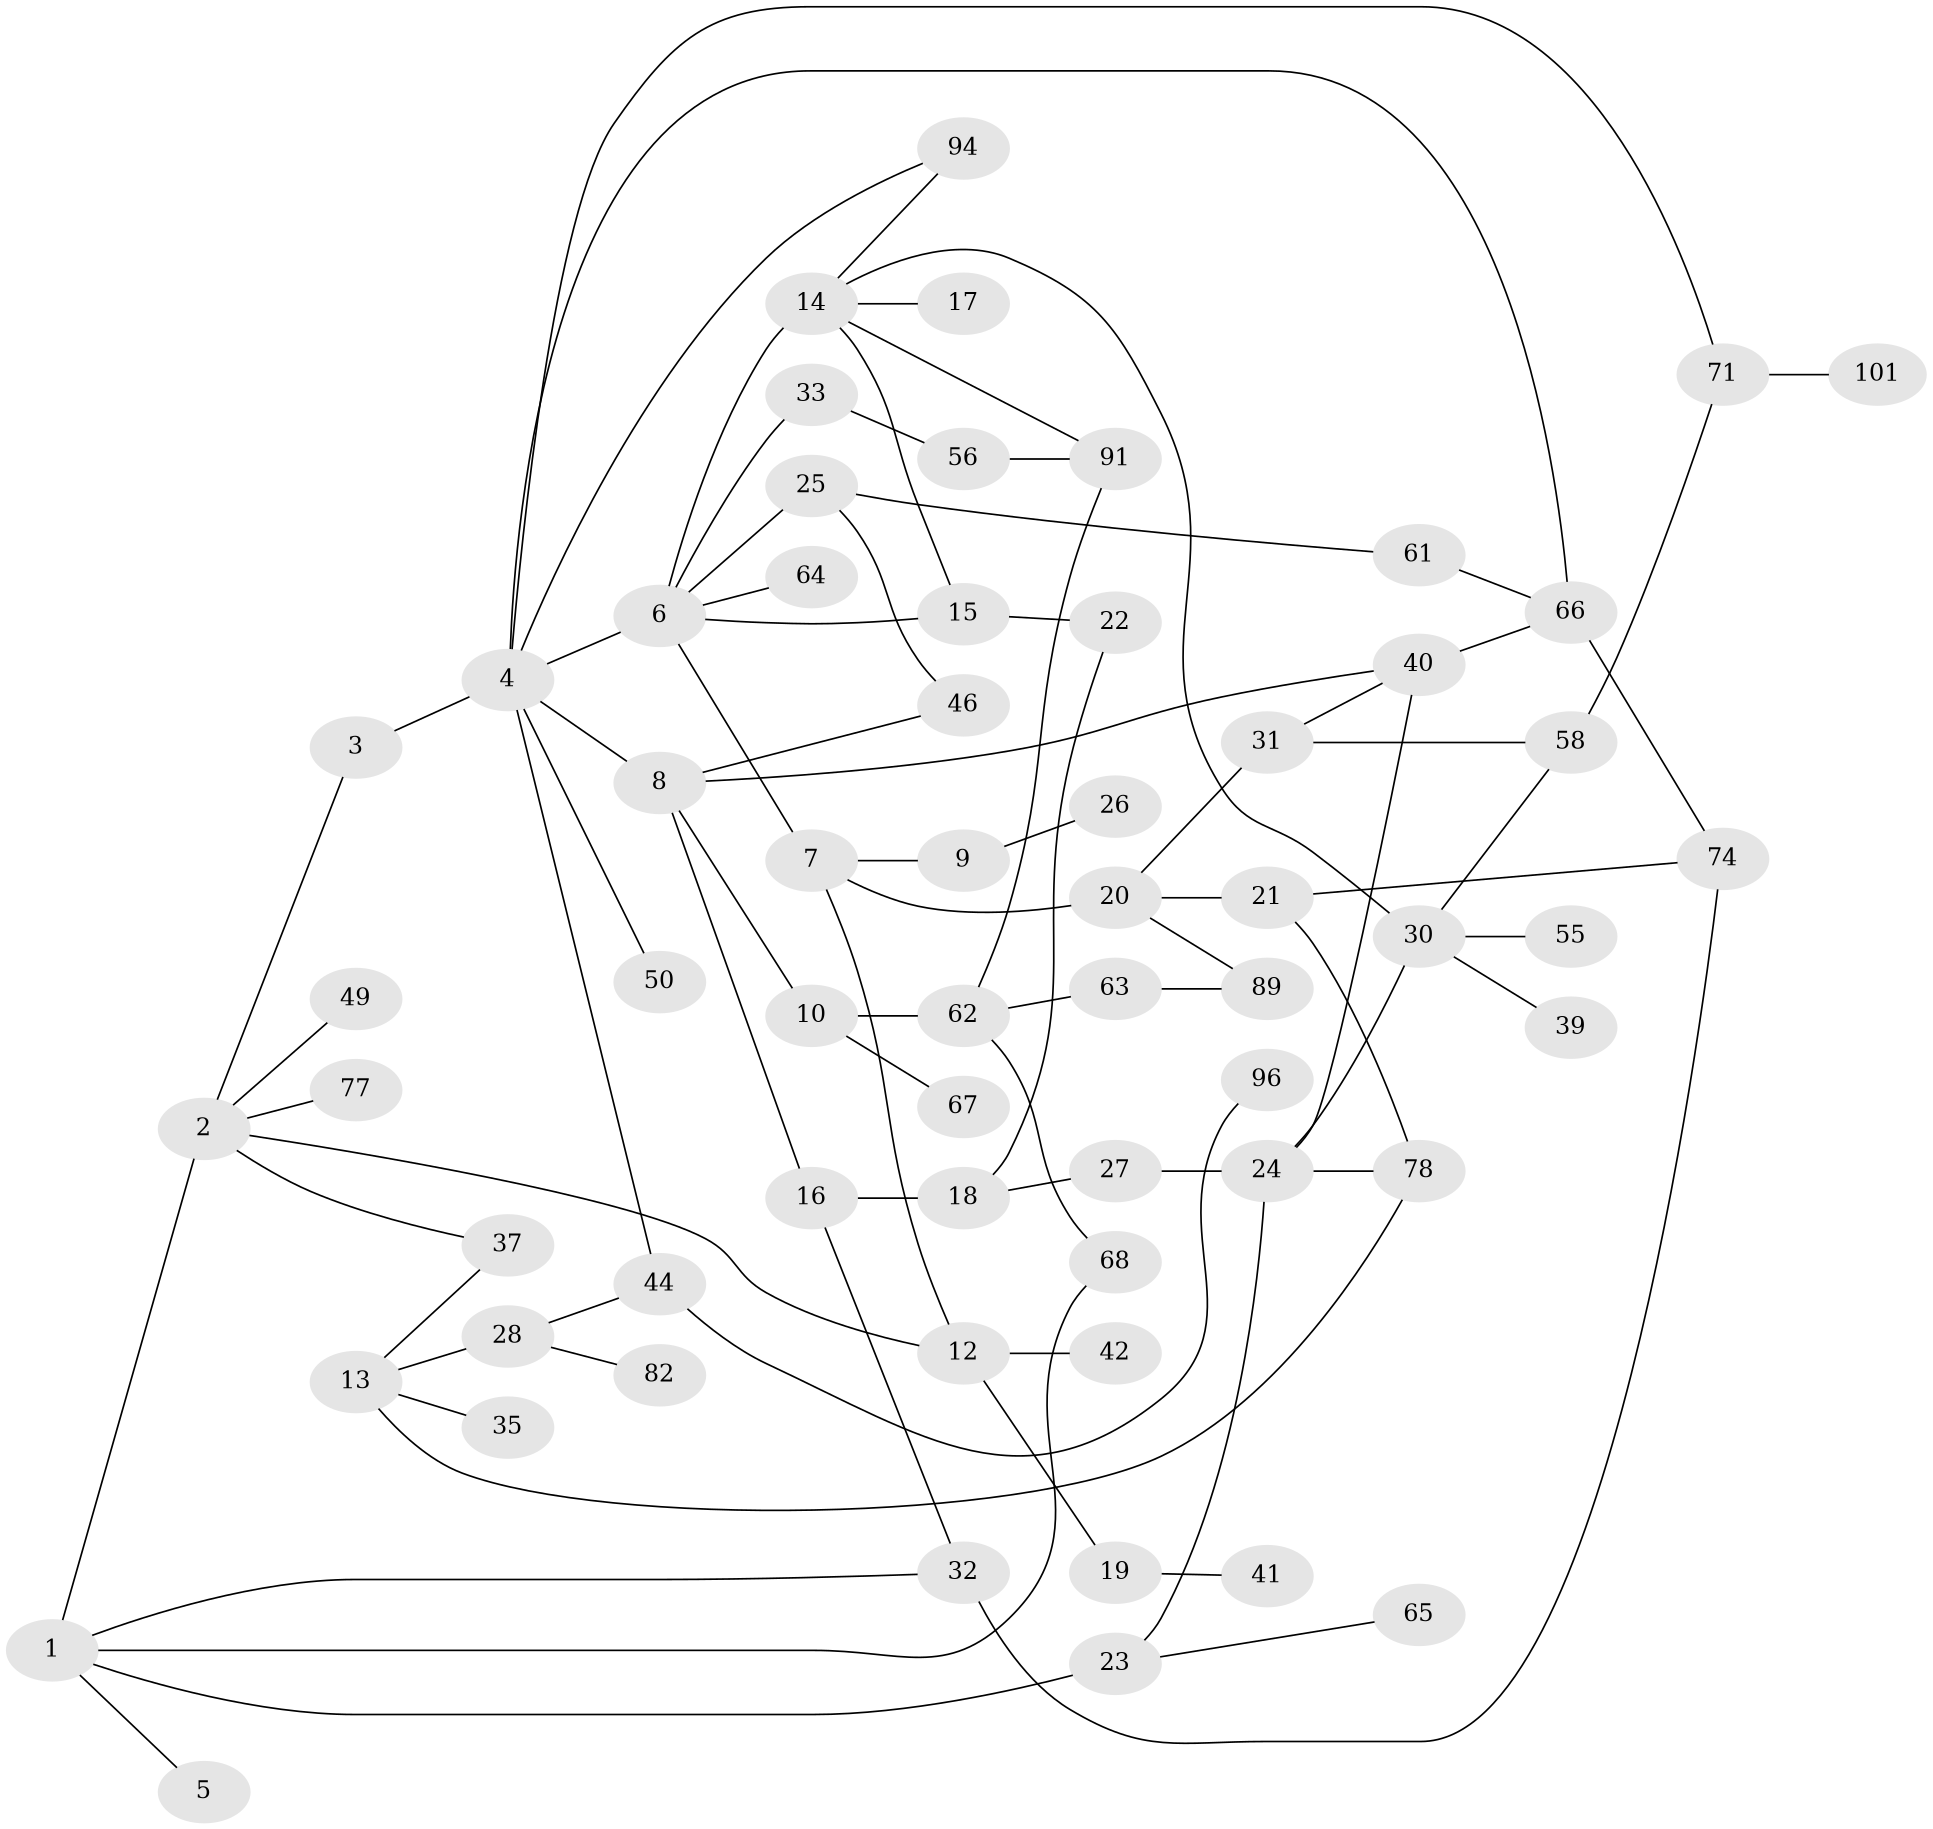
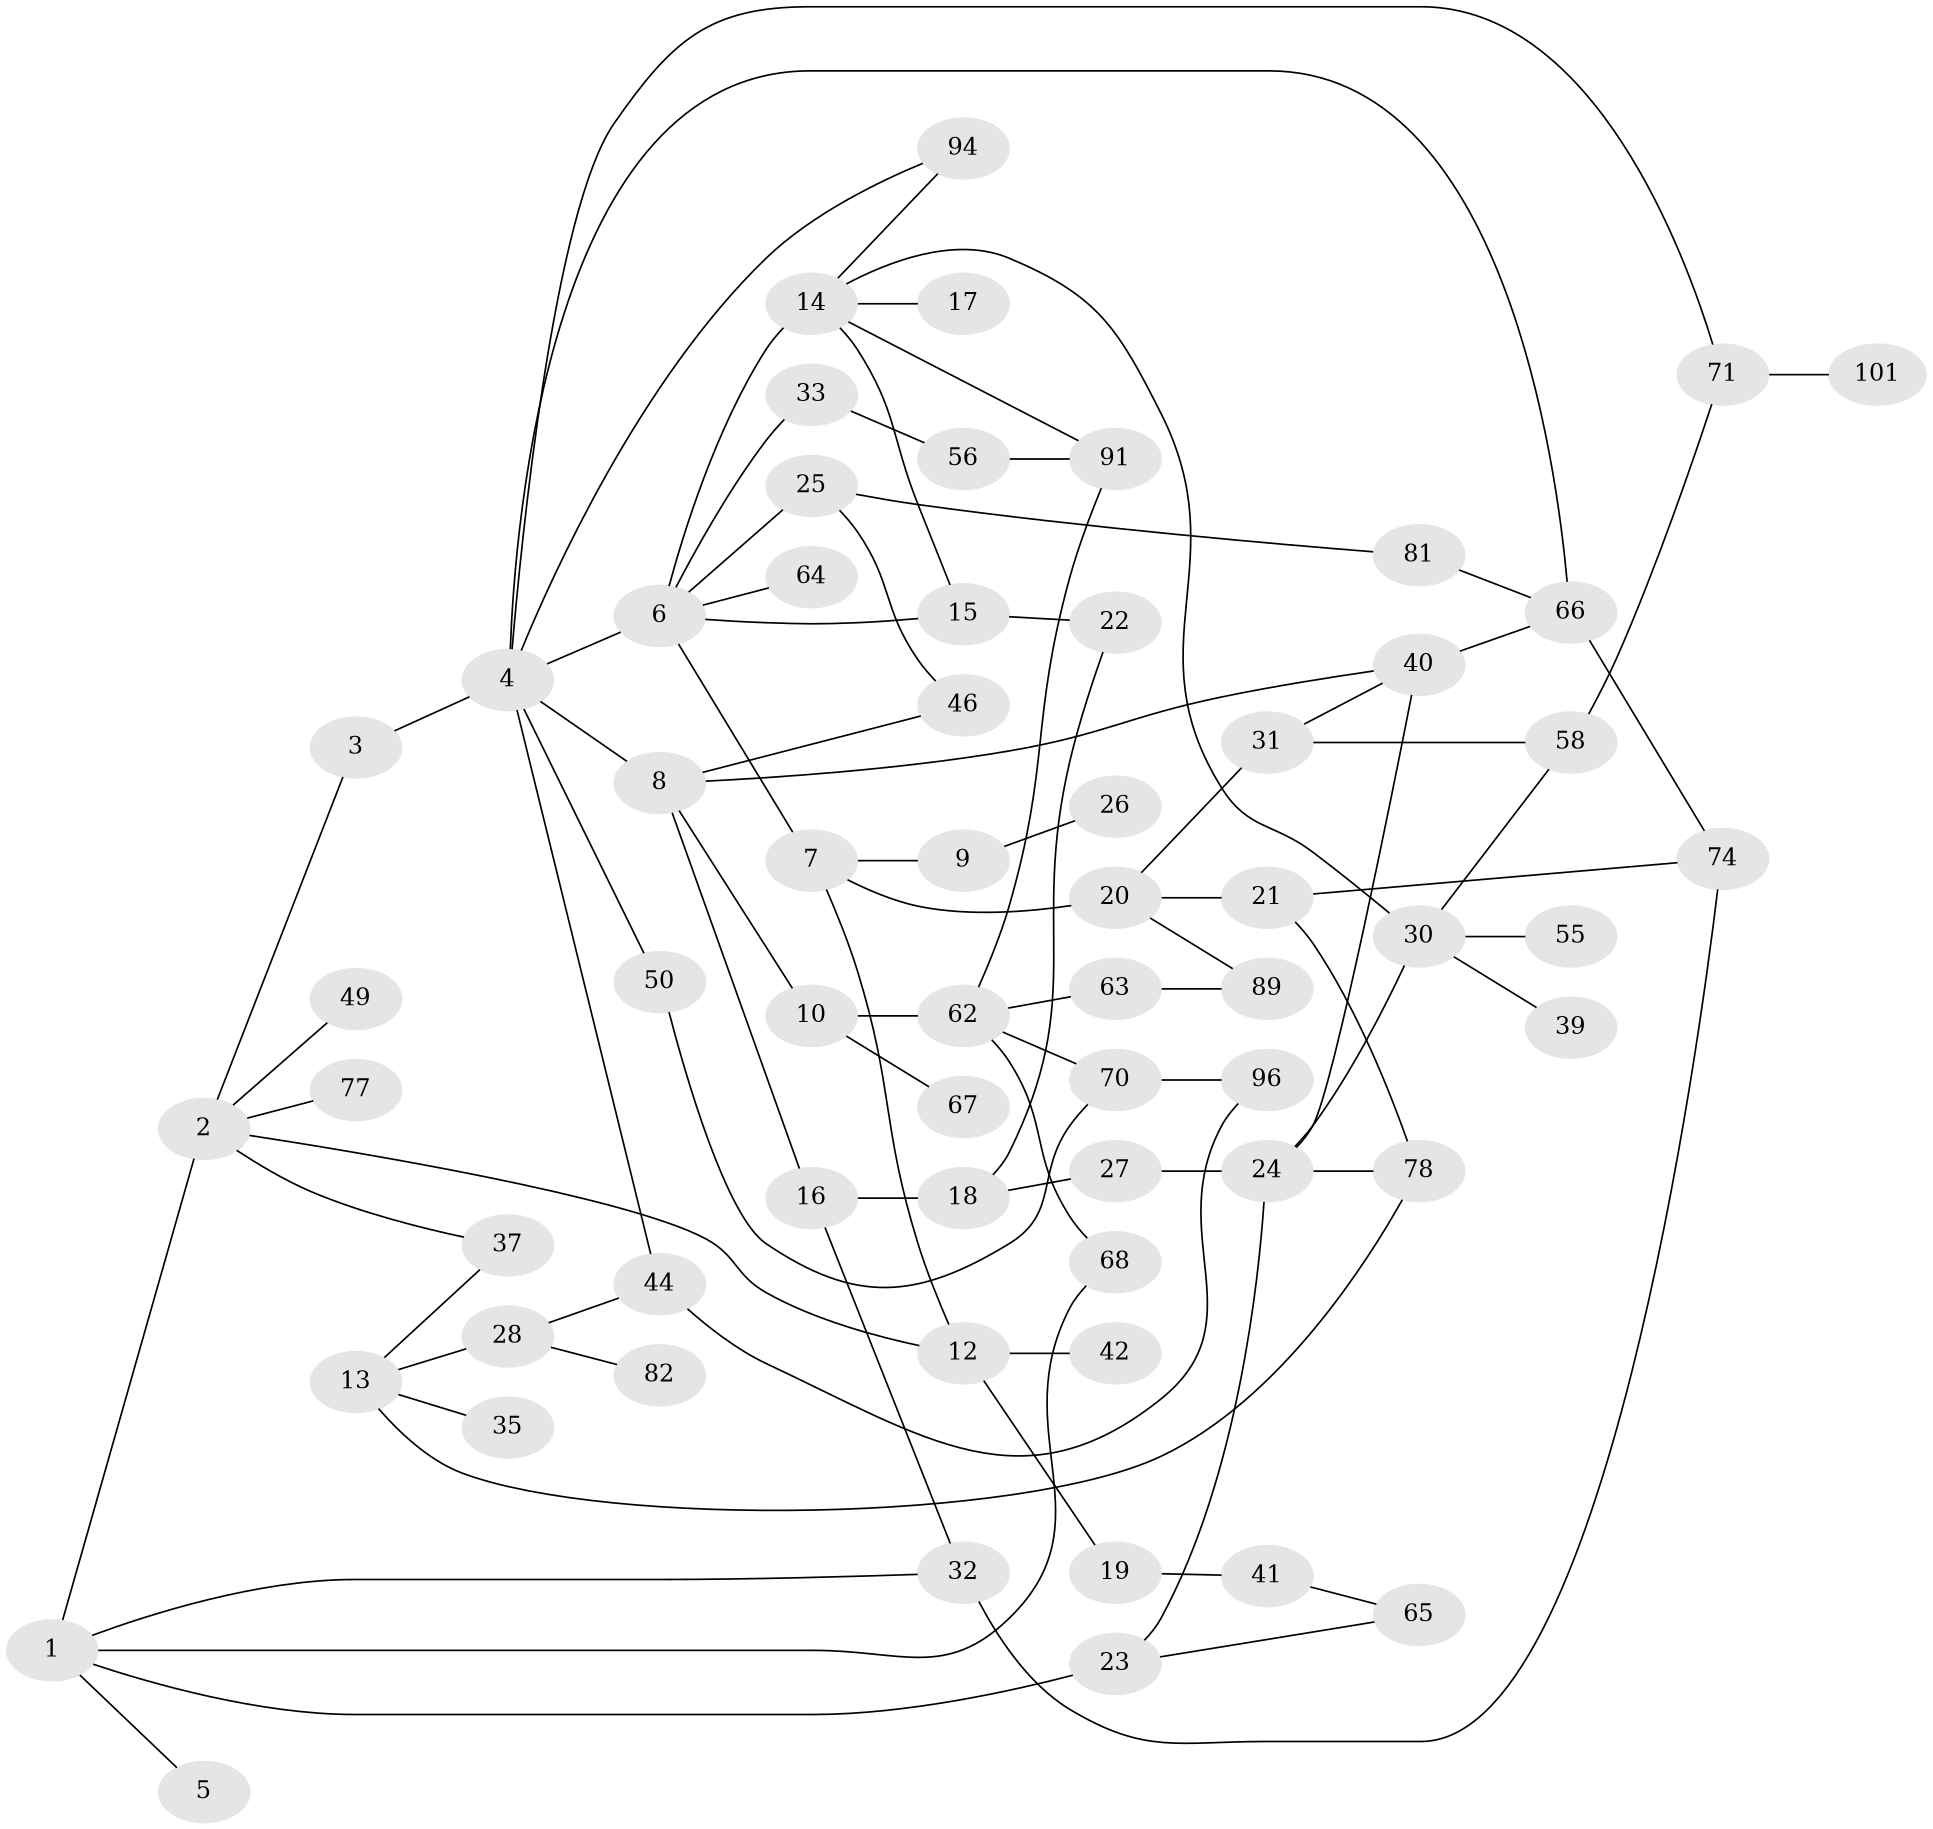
node "61": label "61" -> "81"
node "70": added
edge "41" -- "65": added
